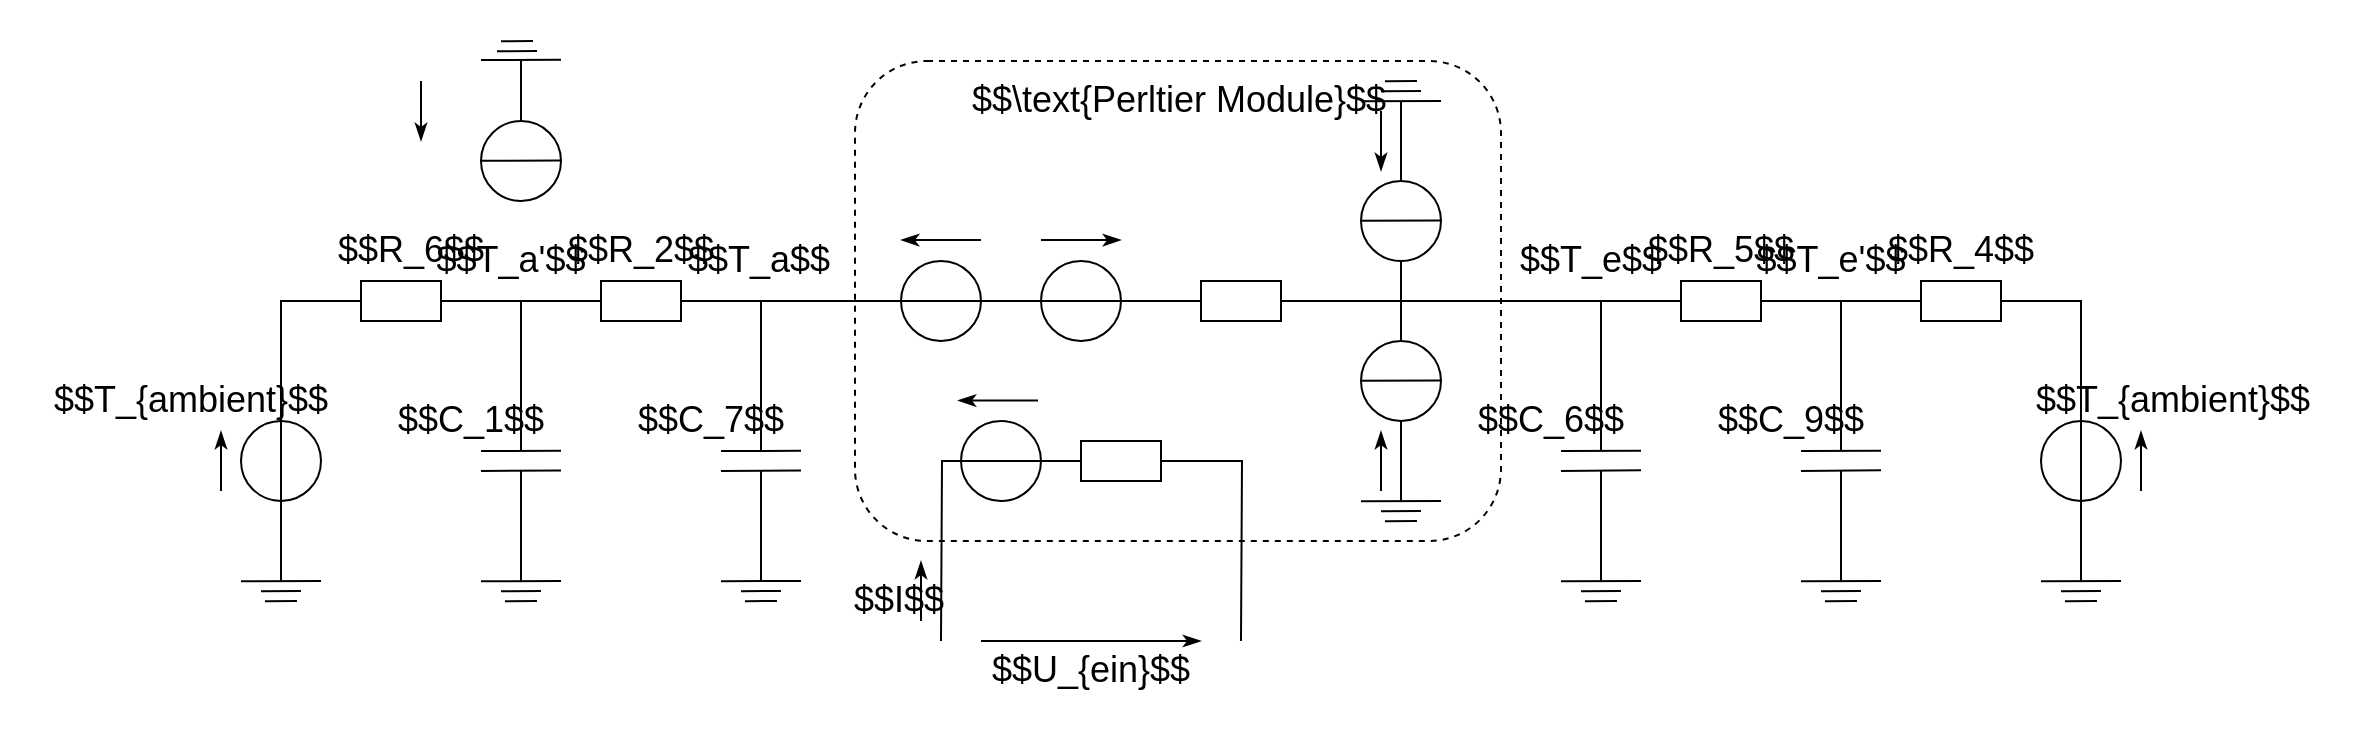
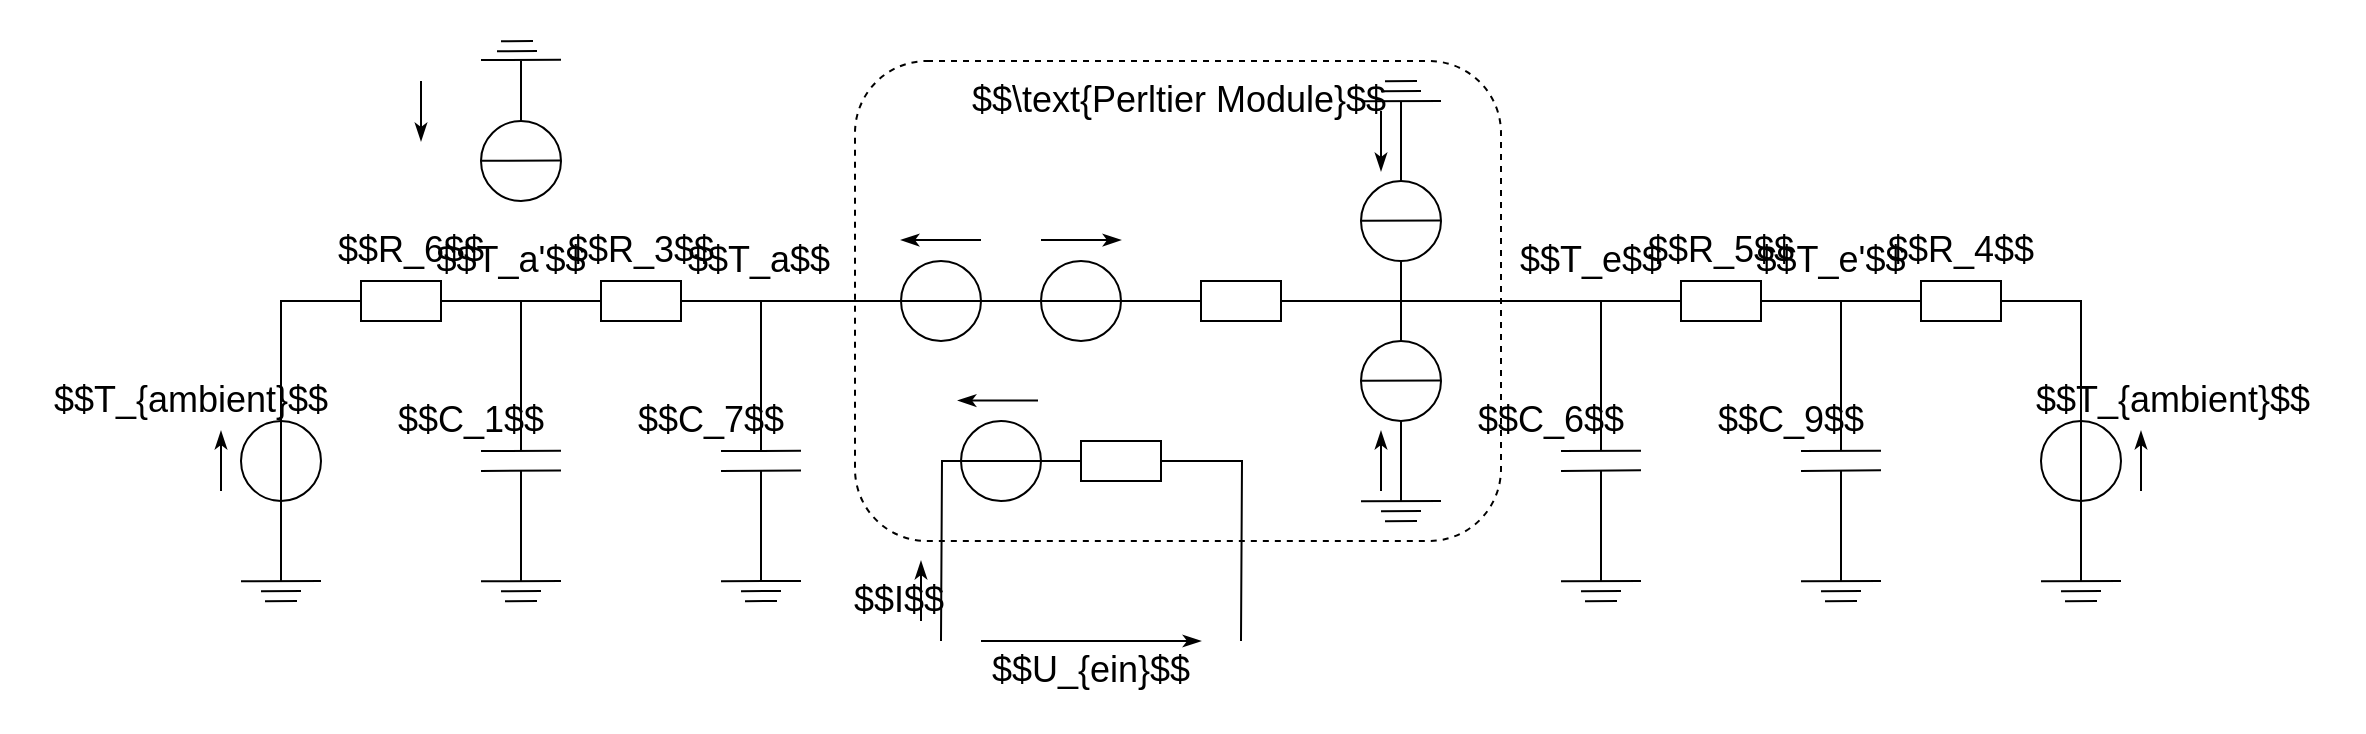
node "$$R_2$$": label "$$R_2$$" -> "$$R_3$$"
